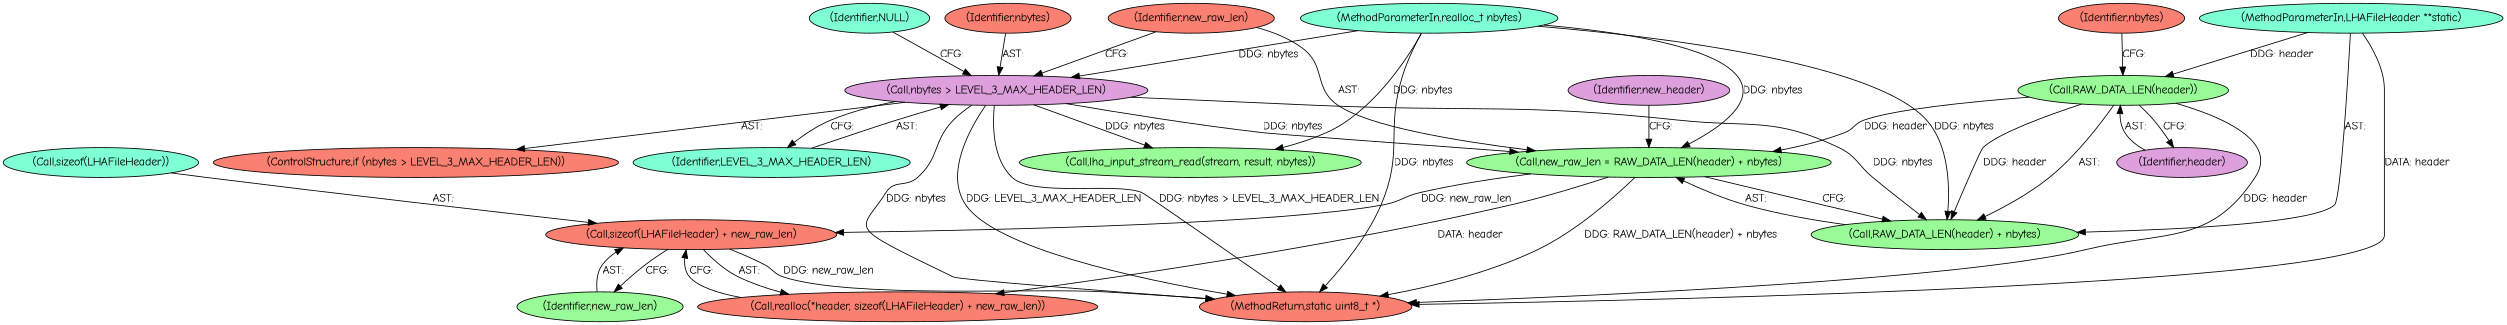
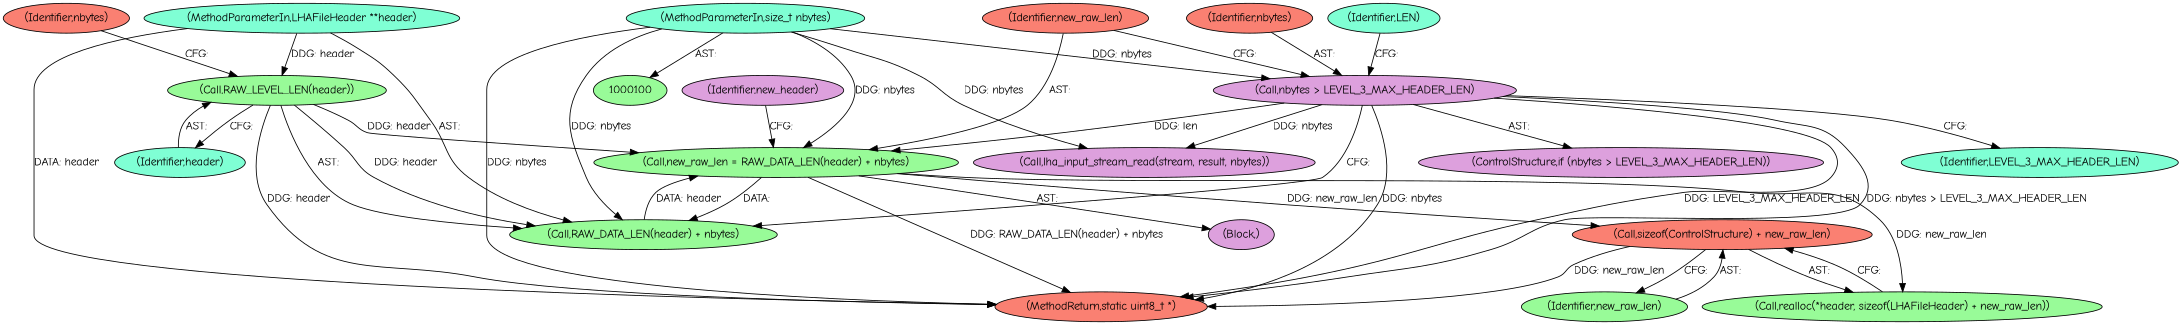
node "(Identifier,NULL)": label "(Identifier,NULL)" -> "(Identifier,LEN)"
node "(MethodParameterIn,realloc_t nbytes)": label "(MethodParameterIn,realloc_t nbytes)" -> "(MethodParameterIn,size_t nbytes)"
node "(MethodParameterIn,LHAFileHeader **static)": label "(MethodParameterIn,LHAFileHeader **static)" -> "(MethodParameterIn,LHAFileHeader **header)"
node "1000100": added
node "(Call,RAW_DATA_LEN(header))": label "(Call,RAW_DATA_LEN(header))" -> "(Call,RAW_LEVEL_LEN(header))"
edge "(Call,nbytes > LEVEL_3_MAX_HEADER_LEN)" -> "(Call,new_raw_len = RAW_DATA_LEN(header) + nbytes)": label "DDG: nbytes" -> "DDG: len"
edge "(Identifier,LEVEL_3_MAX_HEADER_LEN)" -> "(Call,nbytes > LEVEL_3_MAX_HEADER_LEN)": removed, label "AST:"
node "(Call,sizeof(LHAFileHeader))": removed
node "(ControlStructure,if (nbytes > LEVEL_3_MAX_HEADER_LEN))": fillcolor salmon -> plum
node "(Call,lha_input_stream_read(stream, result, nbytes))": fillcolor palegreen -> plum
edge "(Call,nbytes > LEVEL_3_MAX_HEADER_LEN)" -> "(Call,RAW_DATA_LEN(header) + nbytes)": label "DDG: nbytes" -> "CFG: "
node "(Identifier,header)": fillcolor plum -> aquamarine
edge "(Call,RAW_DATA_LEN(header) + nbytes)" -> "(Call,new_raw_len = RAW_DATA_LEN(header) + nbytes)": label "AST: " -> "DATA: header"
edge "(Call,new_raw_len = RAW_DATA_LEN(header) + nbytes)" -> "(Call,RAW_DATA_LEN(header) + nbytes)": label "CFG: " -> "DATA: "
node "(Call,sizeof(LHAFileHeader) + new_raw_len)": label "(Call,sizeof(LHAFileHeader) + new_raw_len)" -> "(Call,sizeof(ControlStructure) + new_raw_len)"
node "(Block,)": added
edge "(Call,new_raw_len = RAW_DATA_LEN(header) + nbytes)" -> "(Call,realloc(*header, sizeof(LHAFileHeader) + new_raw_len))": label "DATA: header" -> "DDG: new_raw_len"
node "(Call,realloc(*header, sizeof(LHAFileHeader) + new_raw_len))": fillcolor salmon -> palegreen
